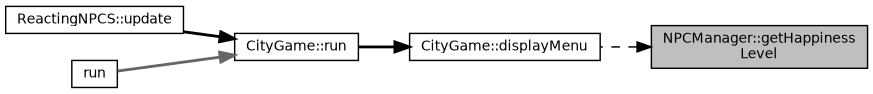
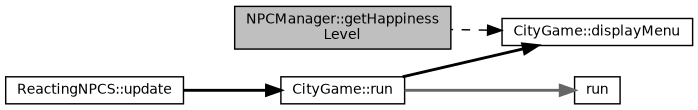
edge "CityGame::displayMenu" -> "NPCManager::getHappiness Level": reversed
edge "run" -> "CityGame::run": reversed
